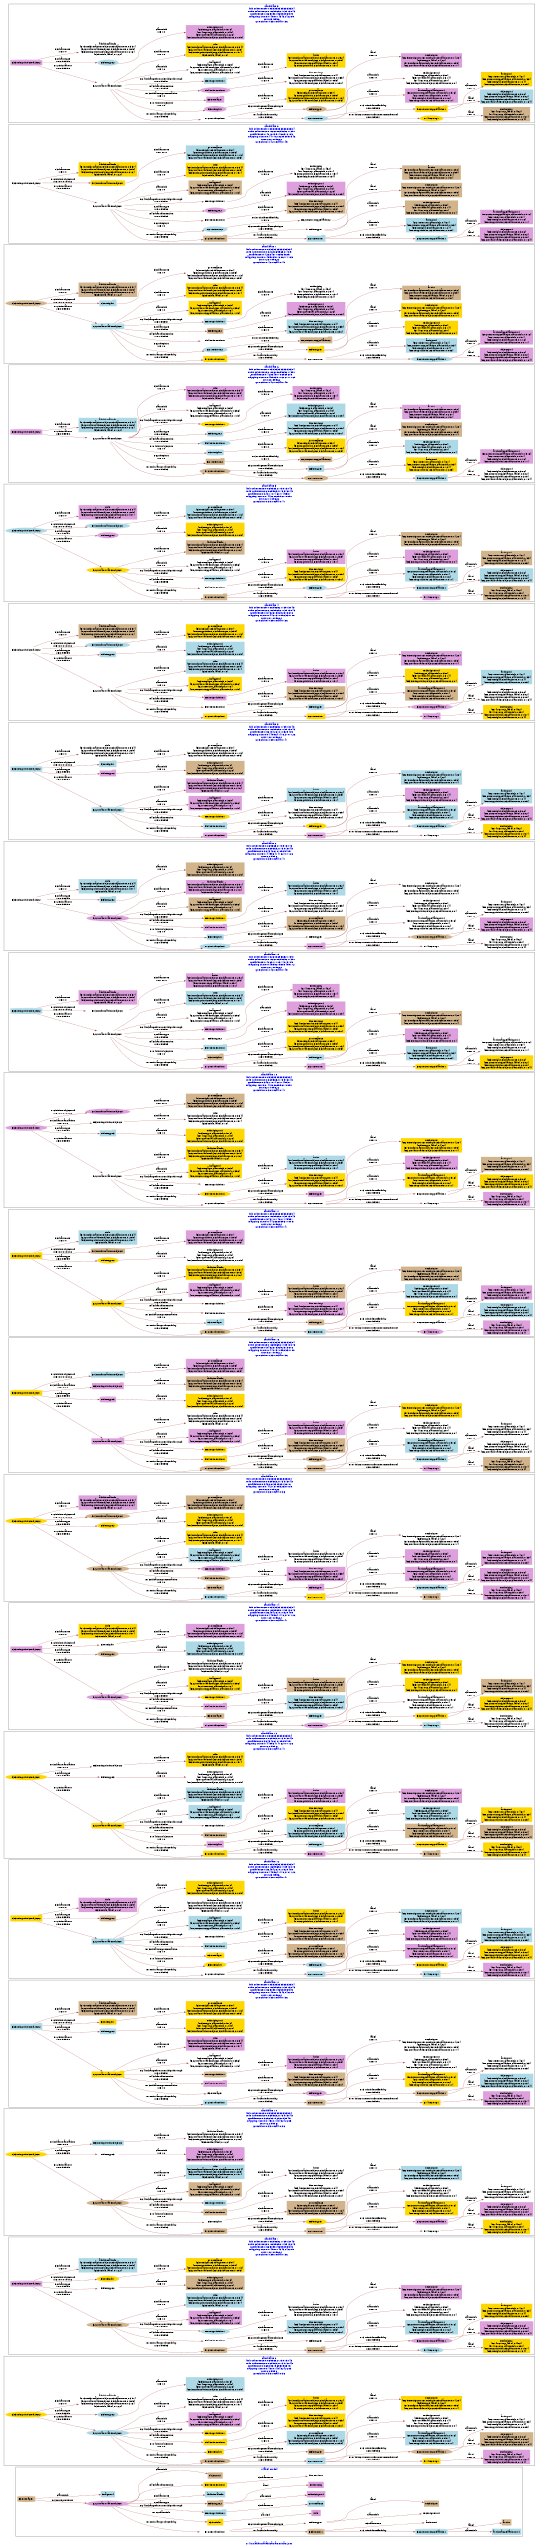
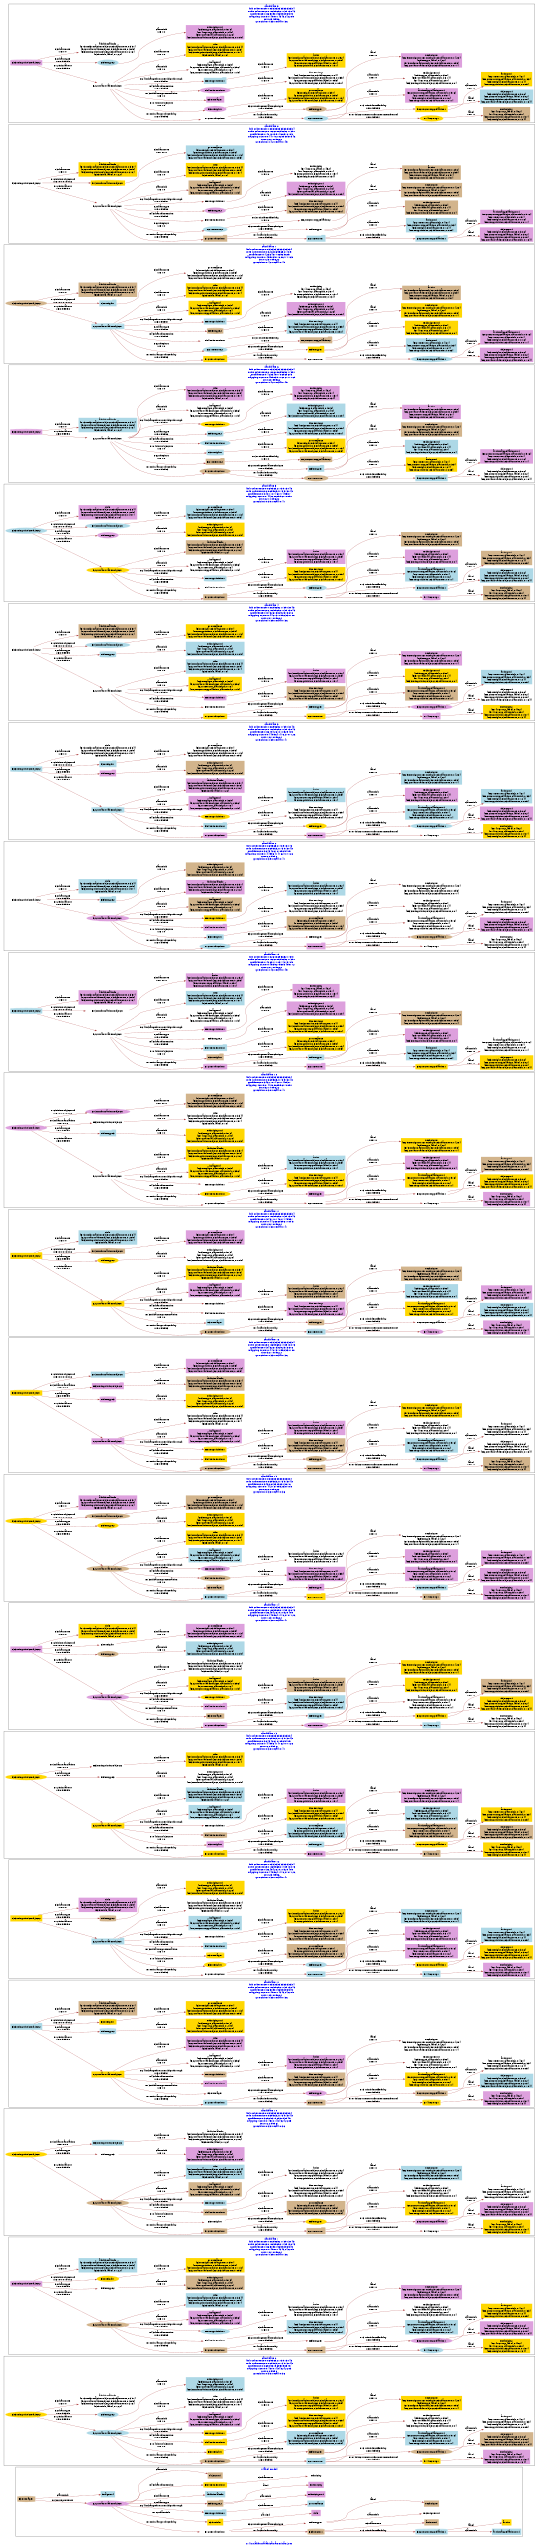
node "dimensions": label "dimensions" -> "ethnicity"
node "artist_uri": fillcolor white -> tan
node "artist": fillcolor tan -> gold
